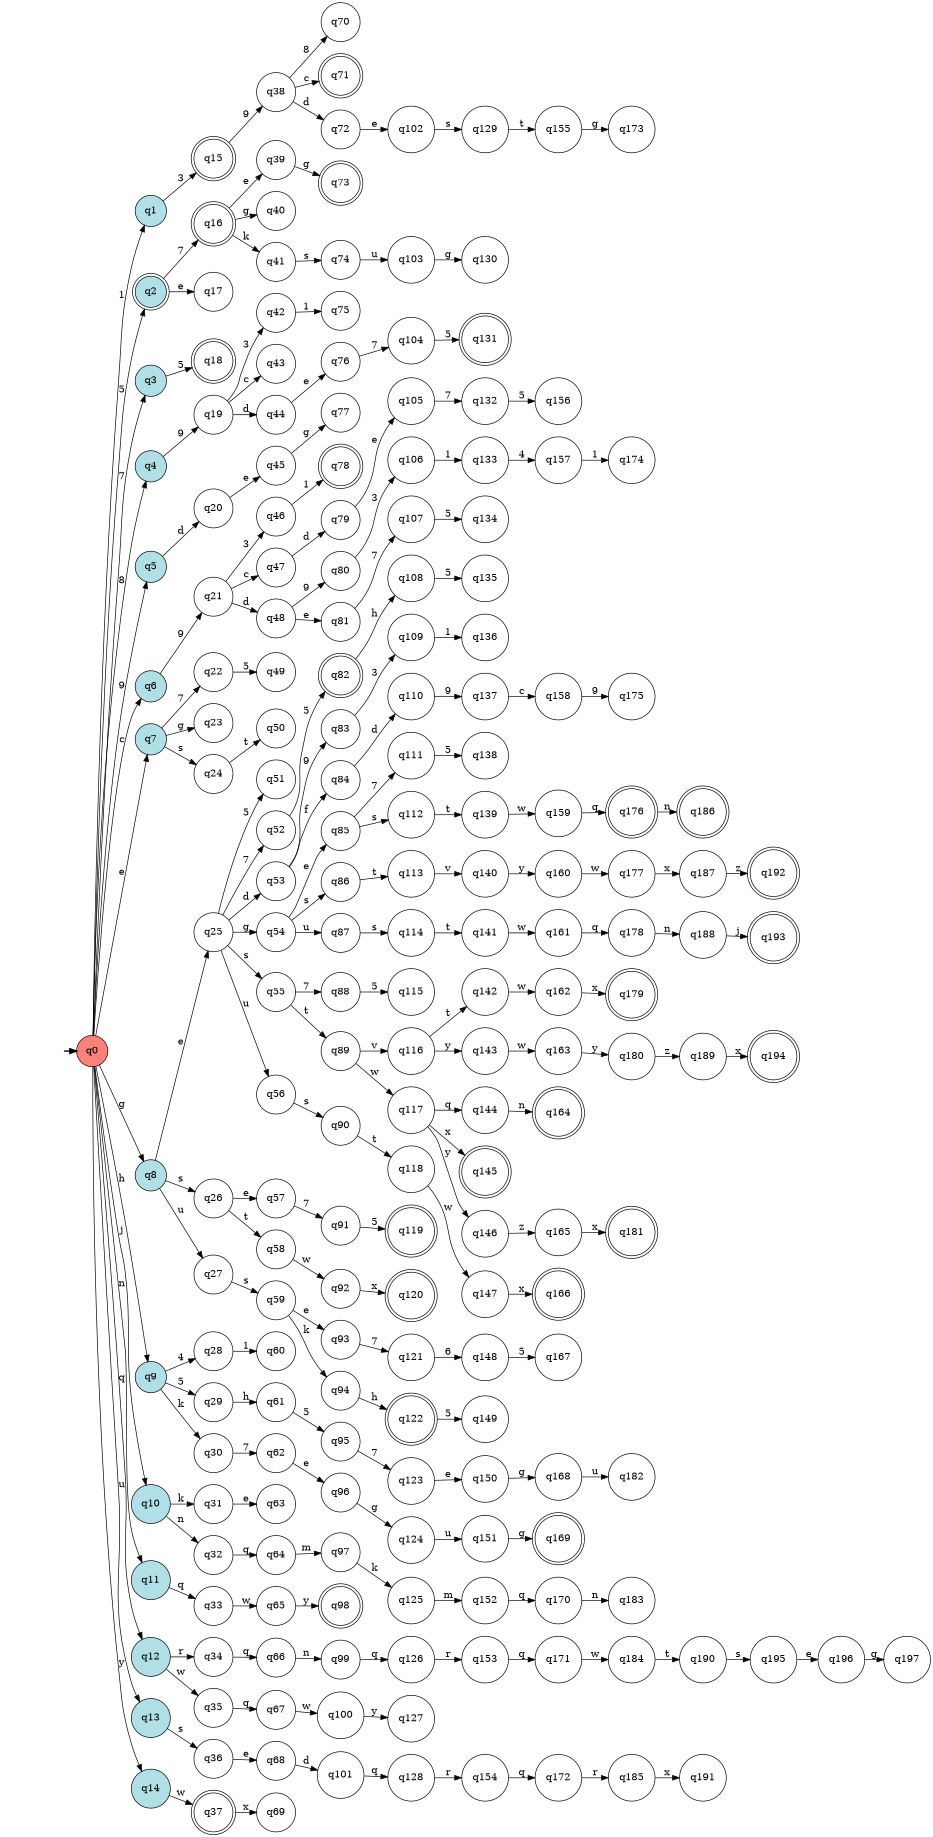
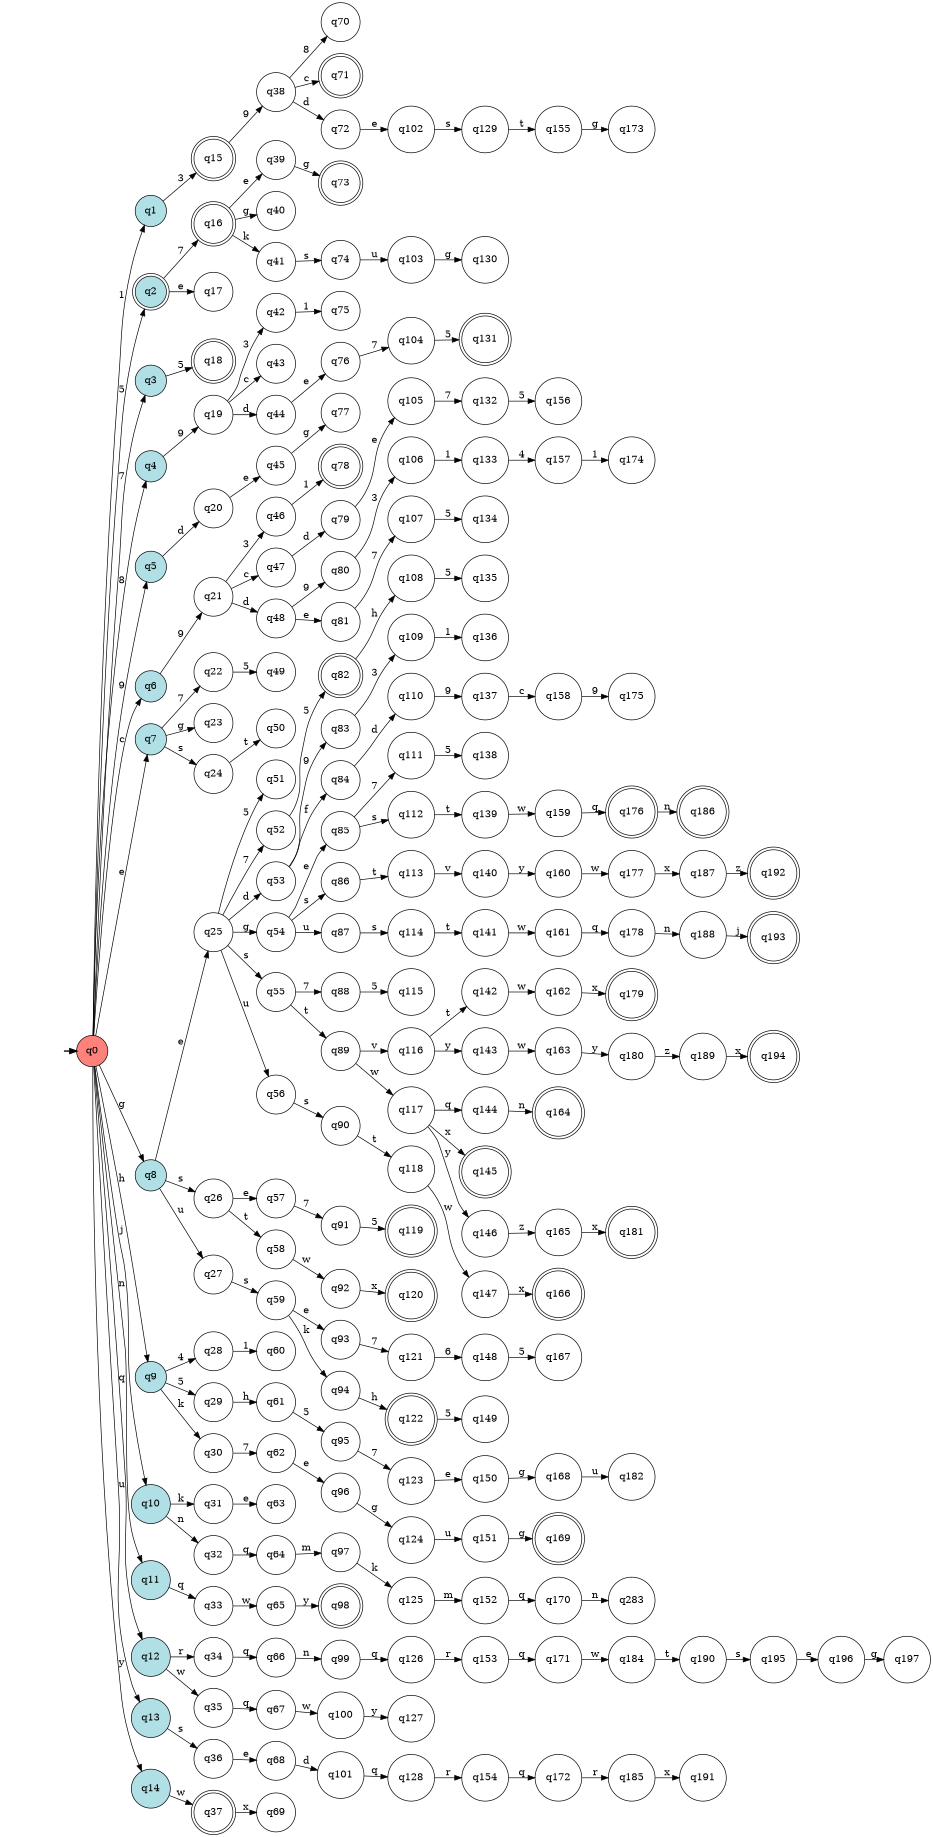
node "q183": label "q183" -> "q283"
